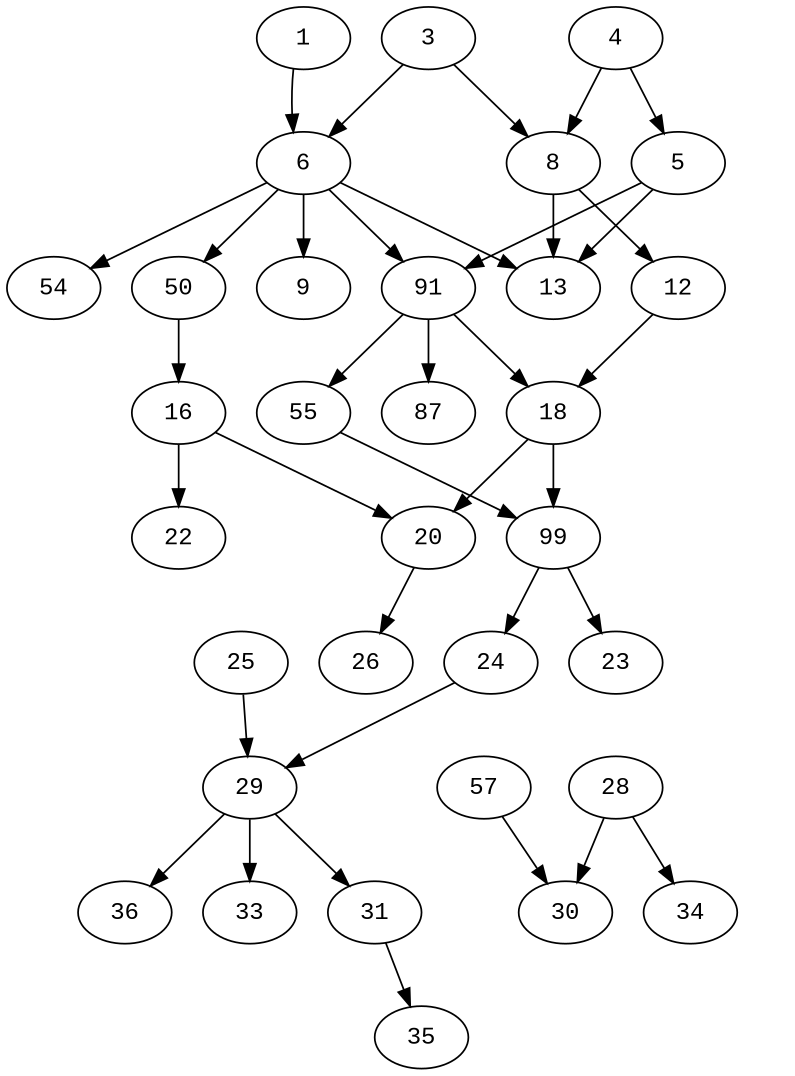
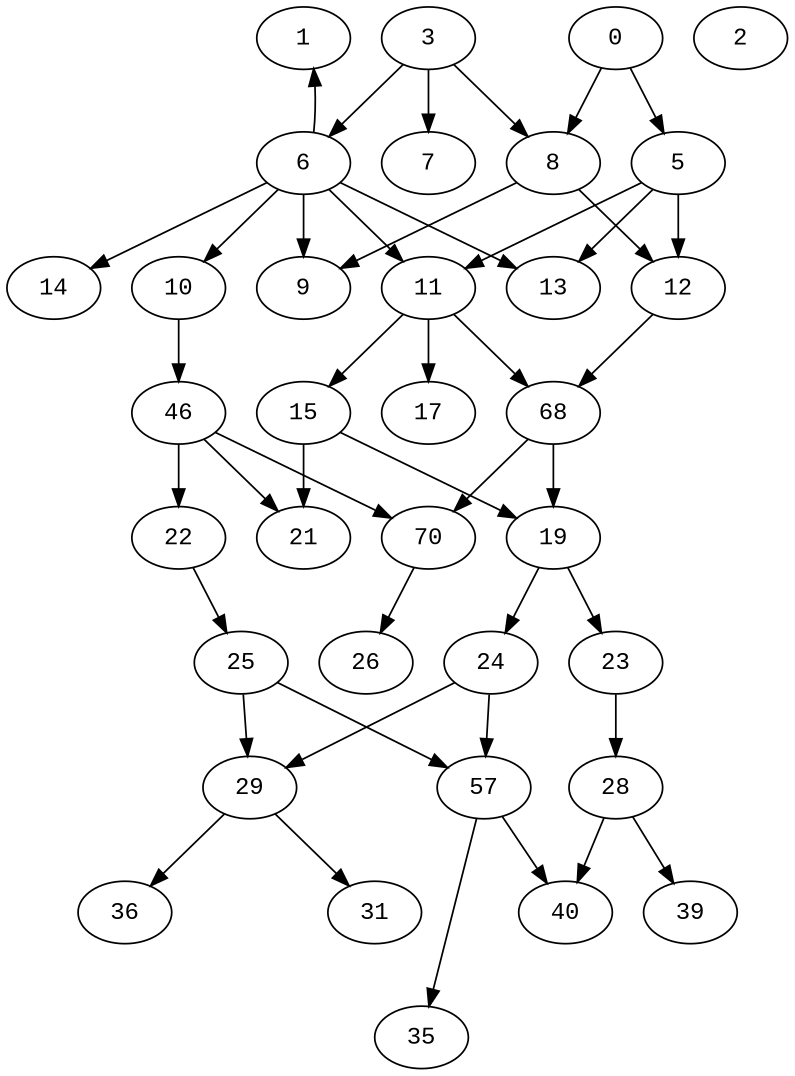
node "4": label "4" -> "0"
node "2": added
edge "1" -> "6": reversed
node "7": added
edge "8" -> "13": now "8" -> "9"
edge "5" -> "12": added
node "54": label "54" -> "14"
node "50": label "50" -> "10"
node "91": label "91" -> "11"
node "16": label "16" -> "46"
node "55": label "55" -> "15"
node "87": label "87" -> "17"
node "18": label "18" -> "68"
node "21": added
node "20": label "20" -> "70"
node "99": label "99" -> "19"
edge "22" -> "25": added
edge "24" -> "57": added
edge "23" -> "28": added
edge "25" -> "57": added
node "33": removed
node "30": label "30" -> "40"
node "34": label "34" -> "39"
edge "31" -> "35": now "57" -> "35"
